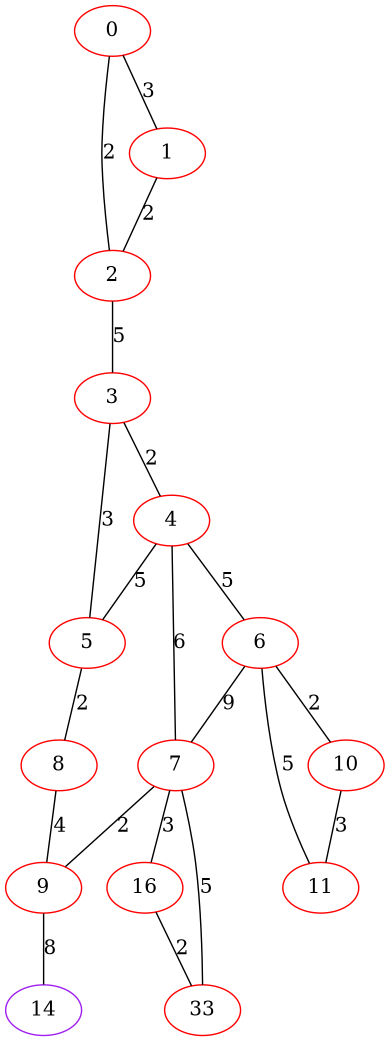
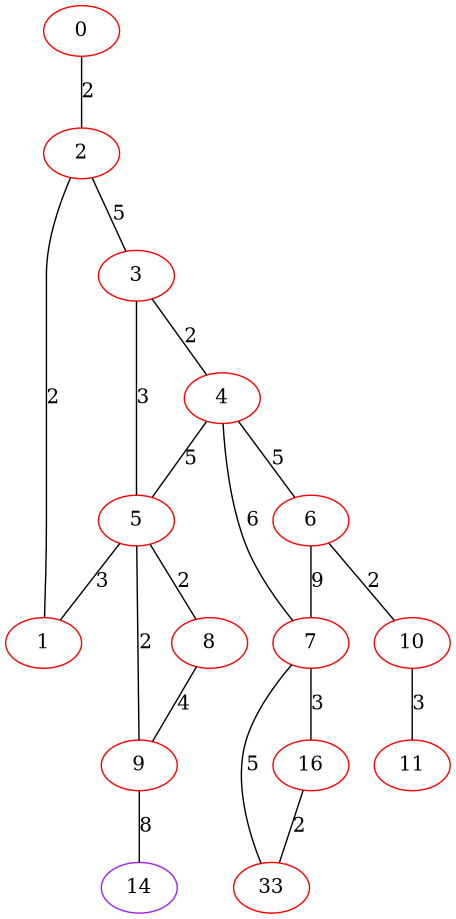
edge "0" -- "1": now "5" -- "1"
edge "6" -- "11": removed, label "5"
edge "7" -- "9": now "5" -- "9"
